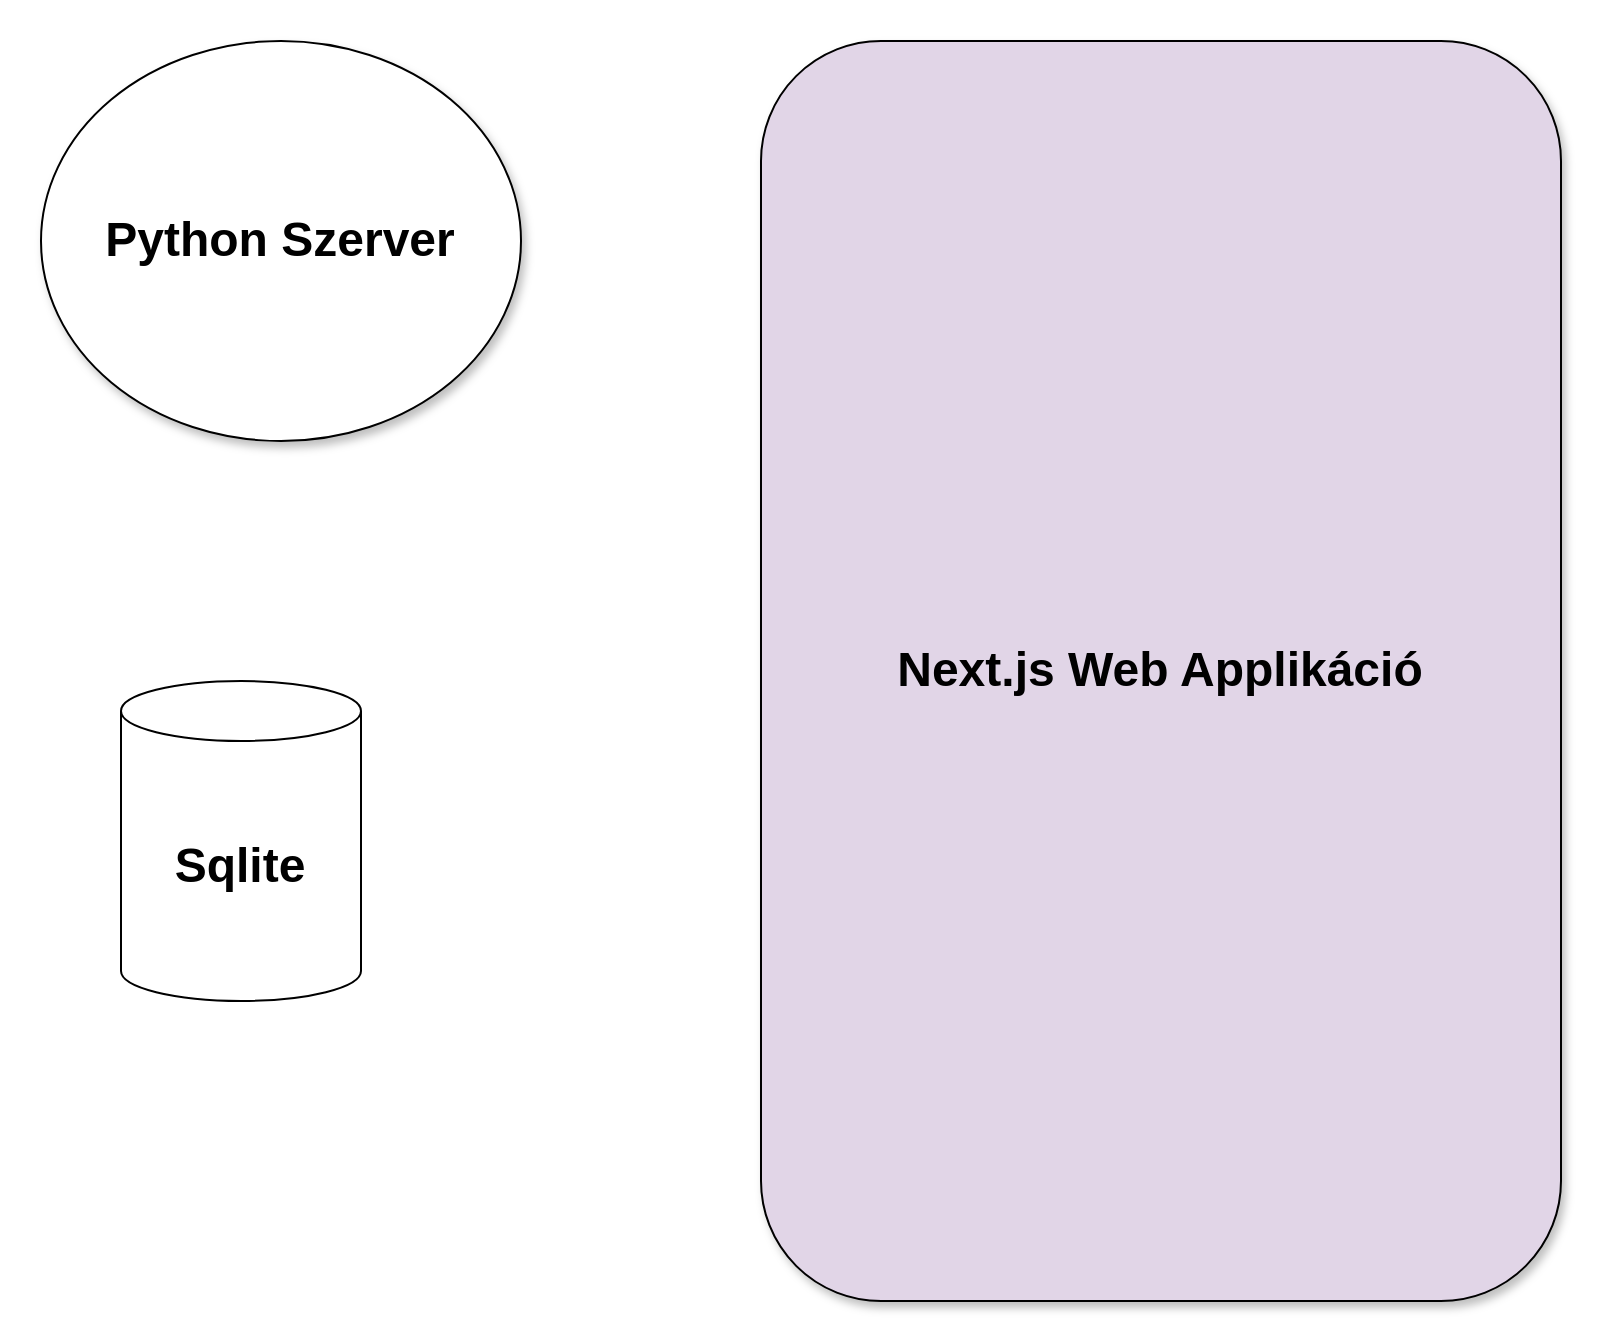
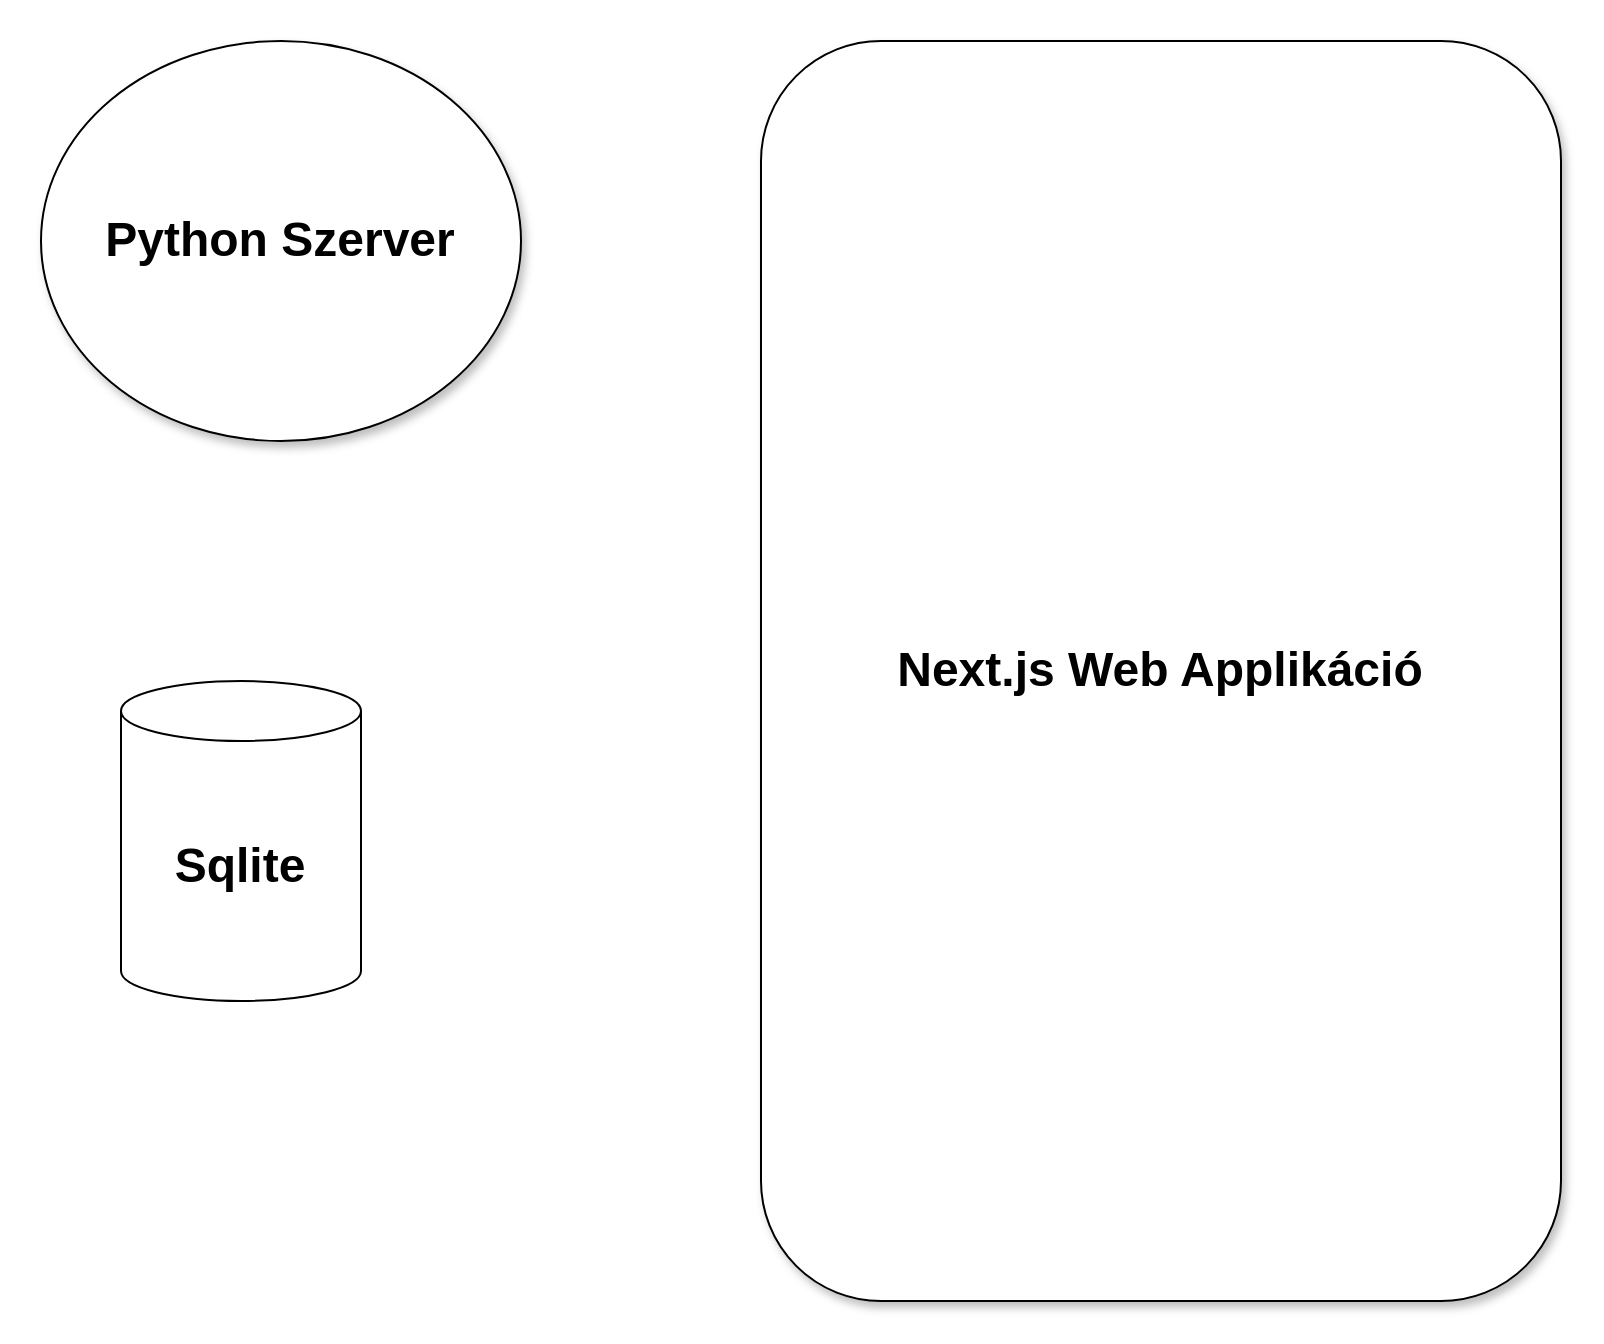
node "Next.js Web Applikáció": fillcolor #e1d5e7 -> #ffffff
